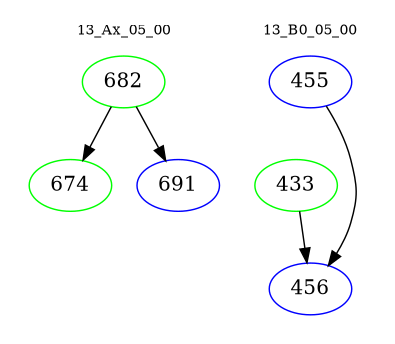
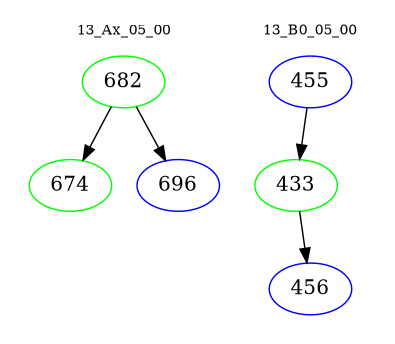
edge "455" -> "456": now "455" -> "433"
node "691": label "691" -> "696"
